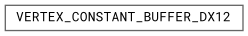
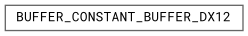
node "VERTEX_CONSTANT_BUFFER_DX12": label "VERTEX_CONSTANT_BUFFER_DX12" -> "BUFFER_CONSTANT_BUFFER_DX12"
